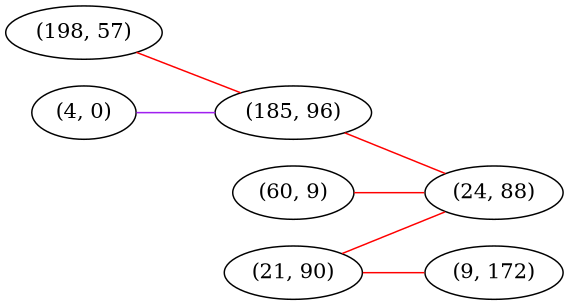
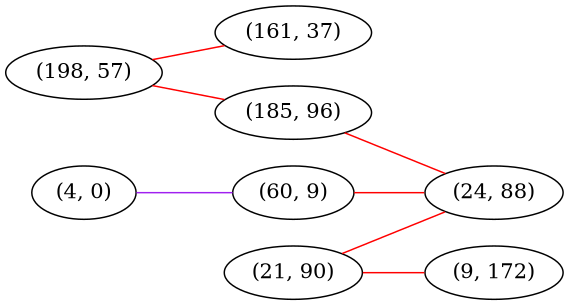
node "(161, 37)": added
edge "(4, 0)" -- "(185, 96)": now "(4, 0)" -- "(60, 9)"
